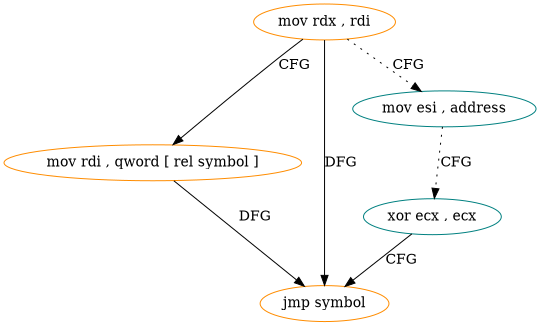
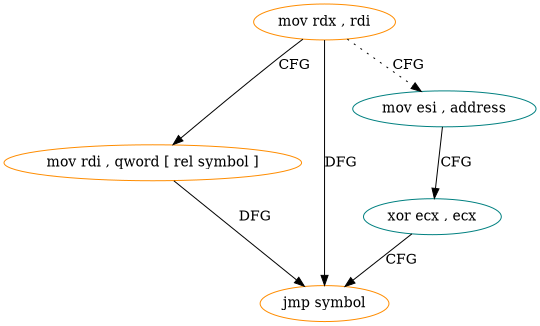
edge "mov esi , address" -> "xor ecx , ecx": style dotted -> solid
